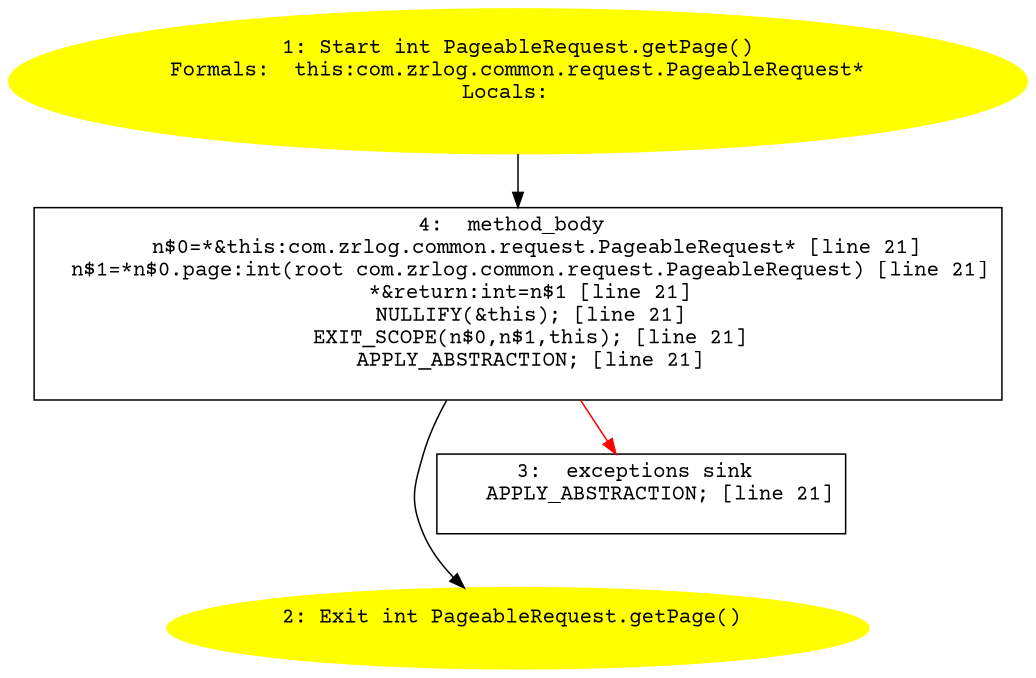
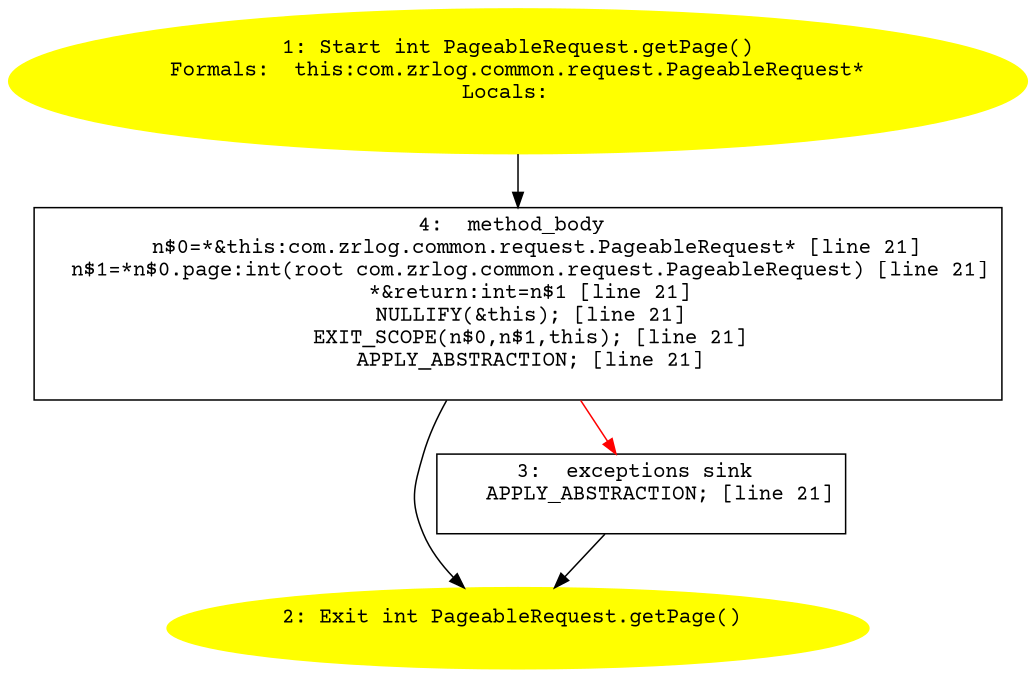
edge "3:  exceptions sink APPLY_ABSTRACTION; [line 21]" -> "2: Exit int PageableRequest.getPage()": added
